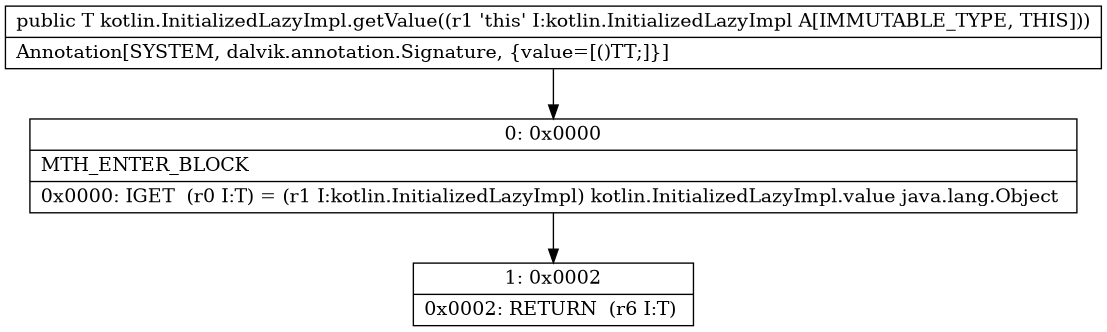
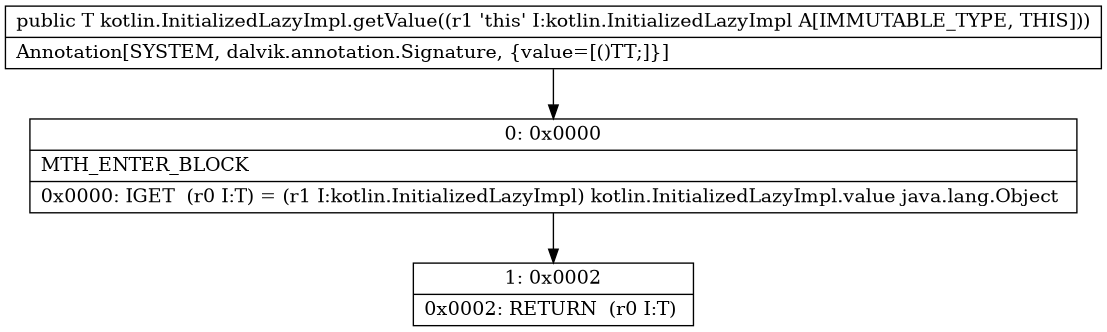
node "1: 0x0002": text "0x0002: RETURN  (r6 I:T)" -> "0x0002: RETURN  (r0 I:T)"
